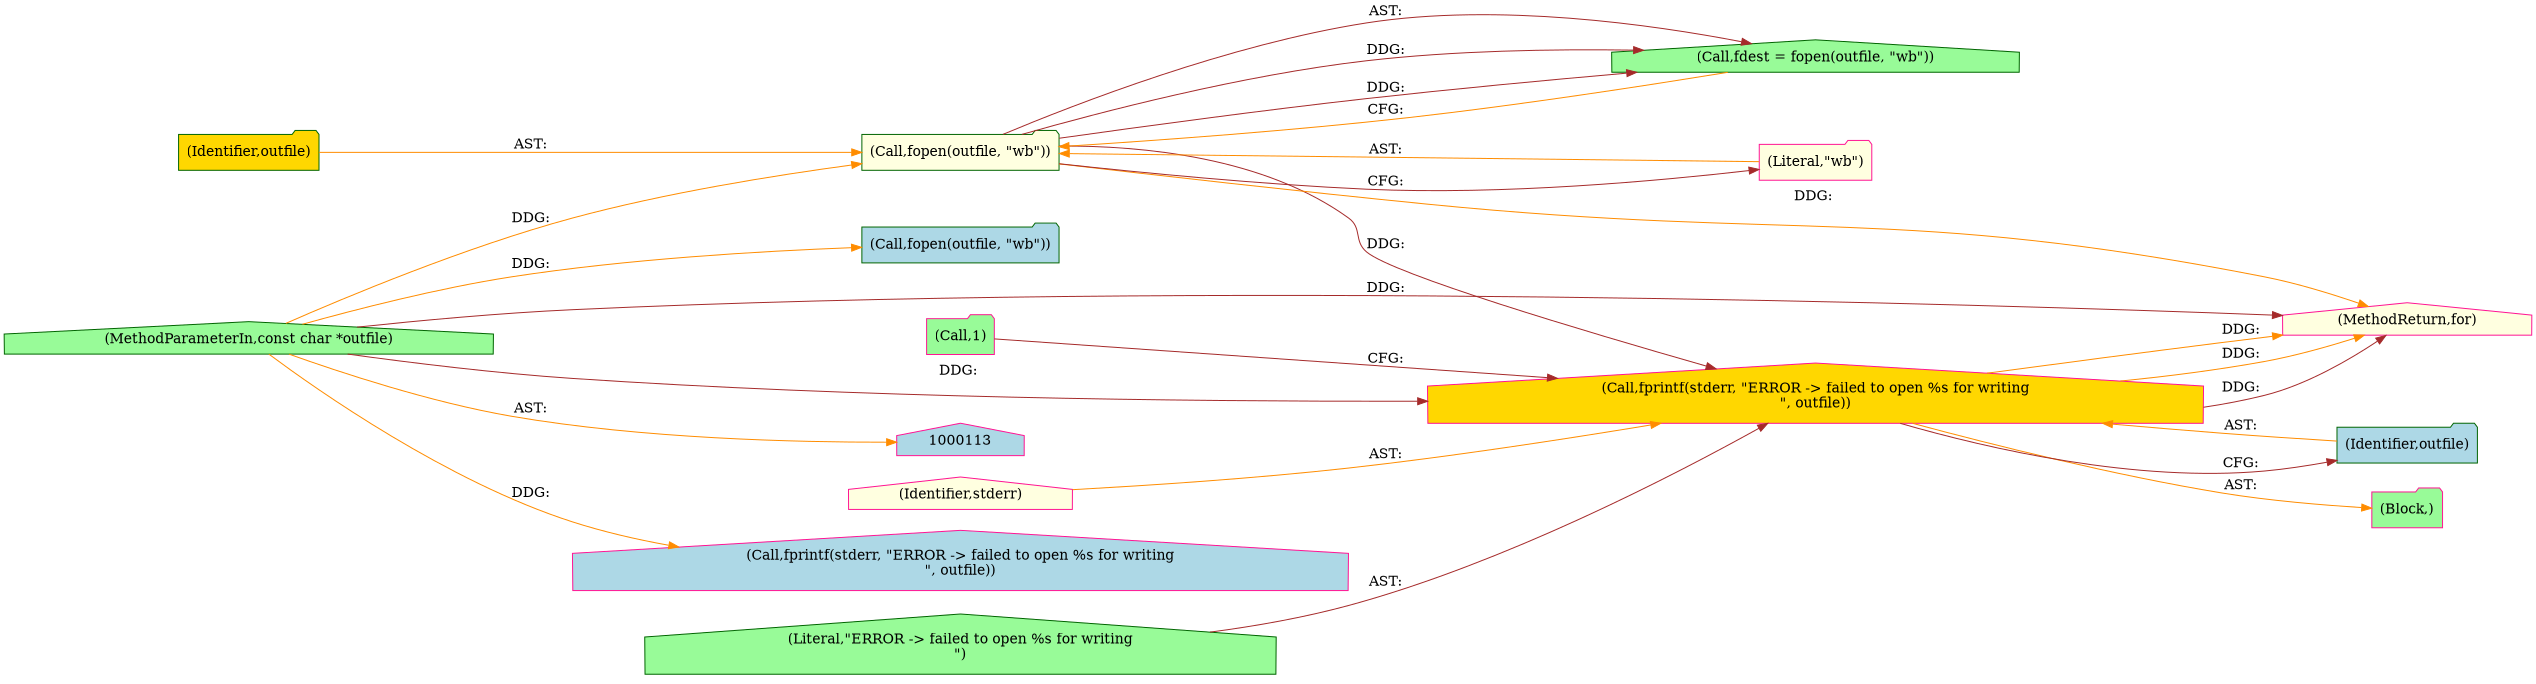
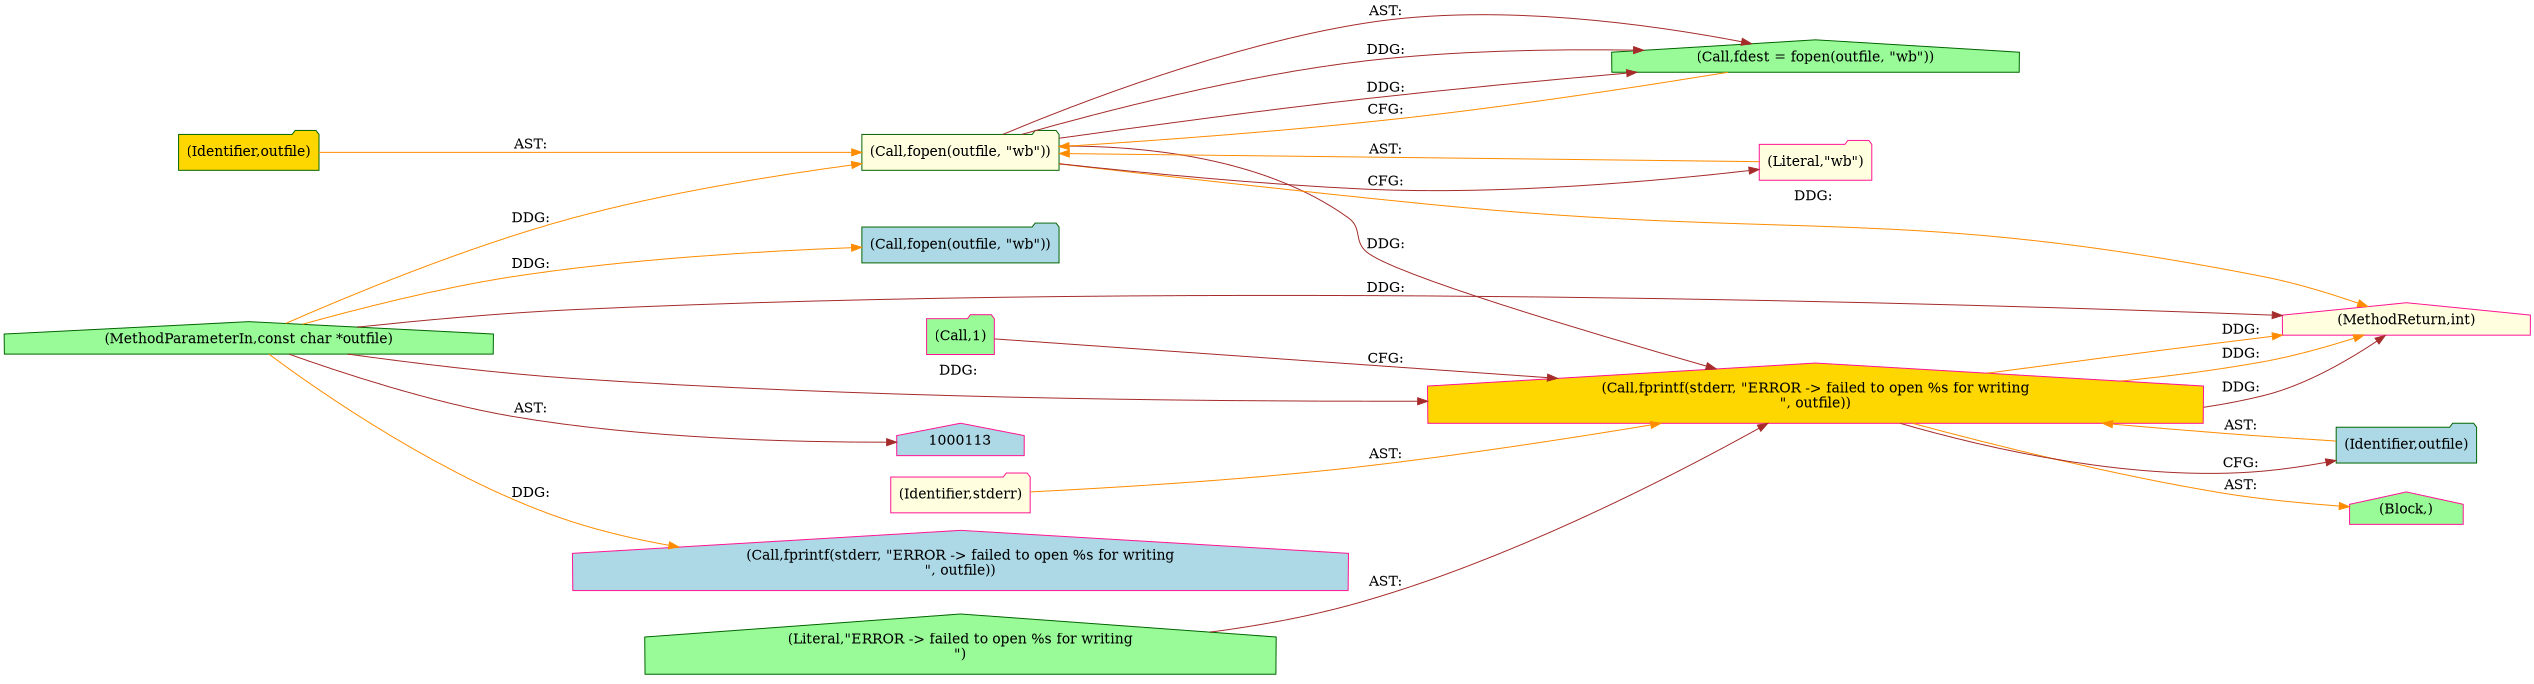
node "(MethodReturn,for)": label "(MethodReturn,for)" -> "(MethodReturn,int)"
edge "(MethodParameterIn,const char *outfile)" -> "1000113": color darkorange -> brown
node "(Identifier,stderr)": shape house -> folder
node "(Block,)": shape folder -> house
